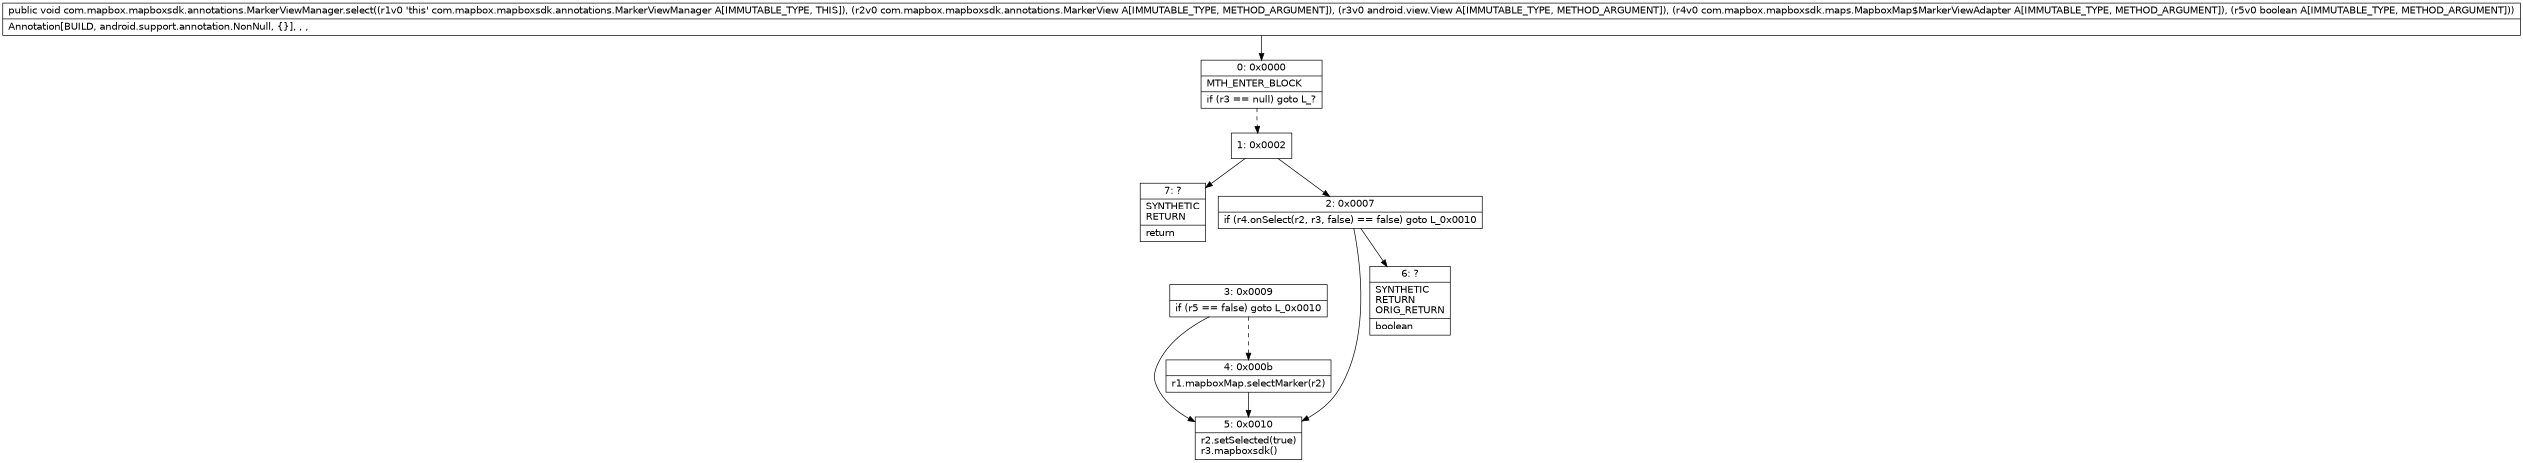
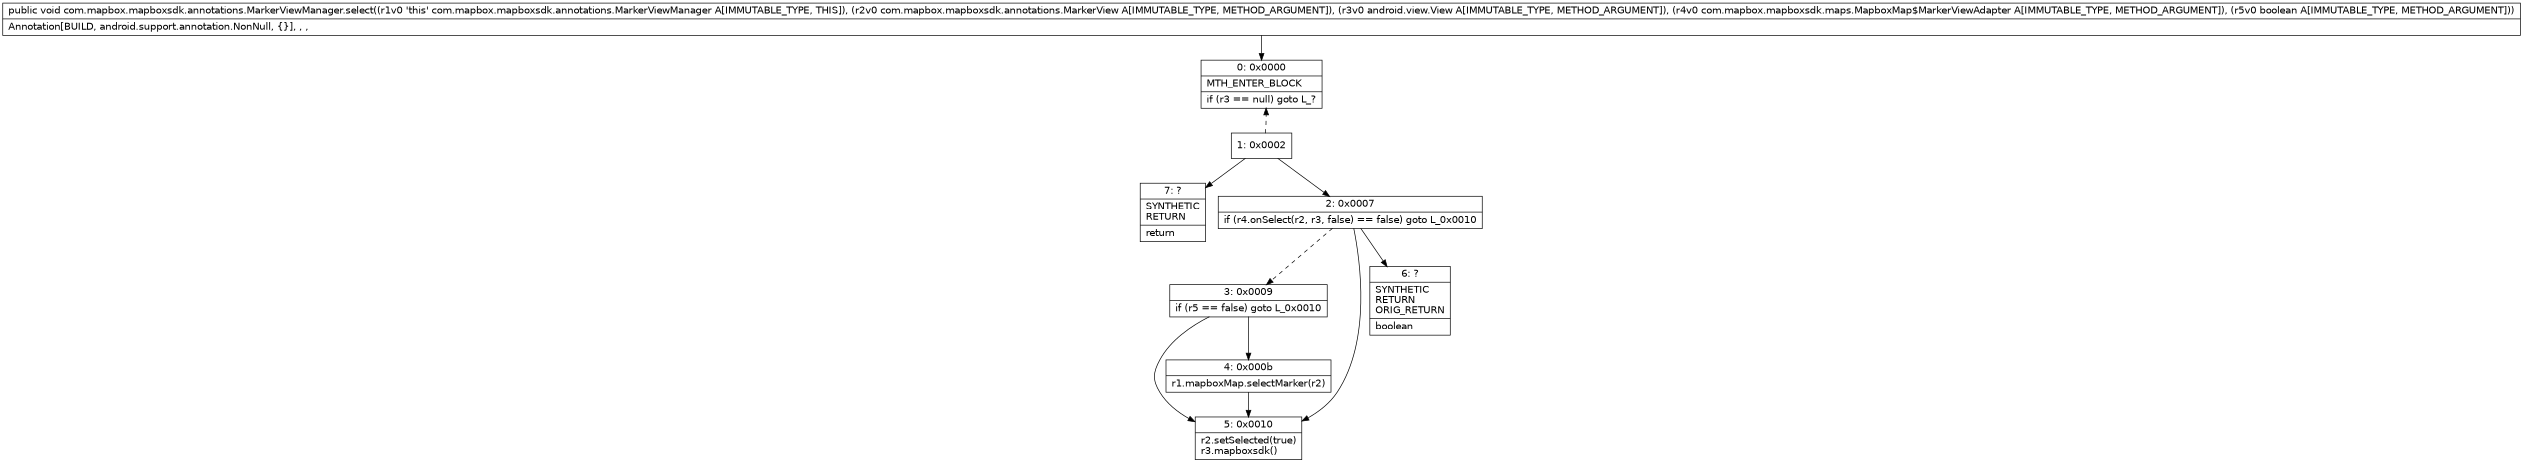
edge "0: 0x0000" -> "1: 0x0002": reversed
edge "2: 0x0007" -> "3: 0x0009": added
edge "3: 0x0009" -> "4: 0x000b": style dashed -> solid
